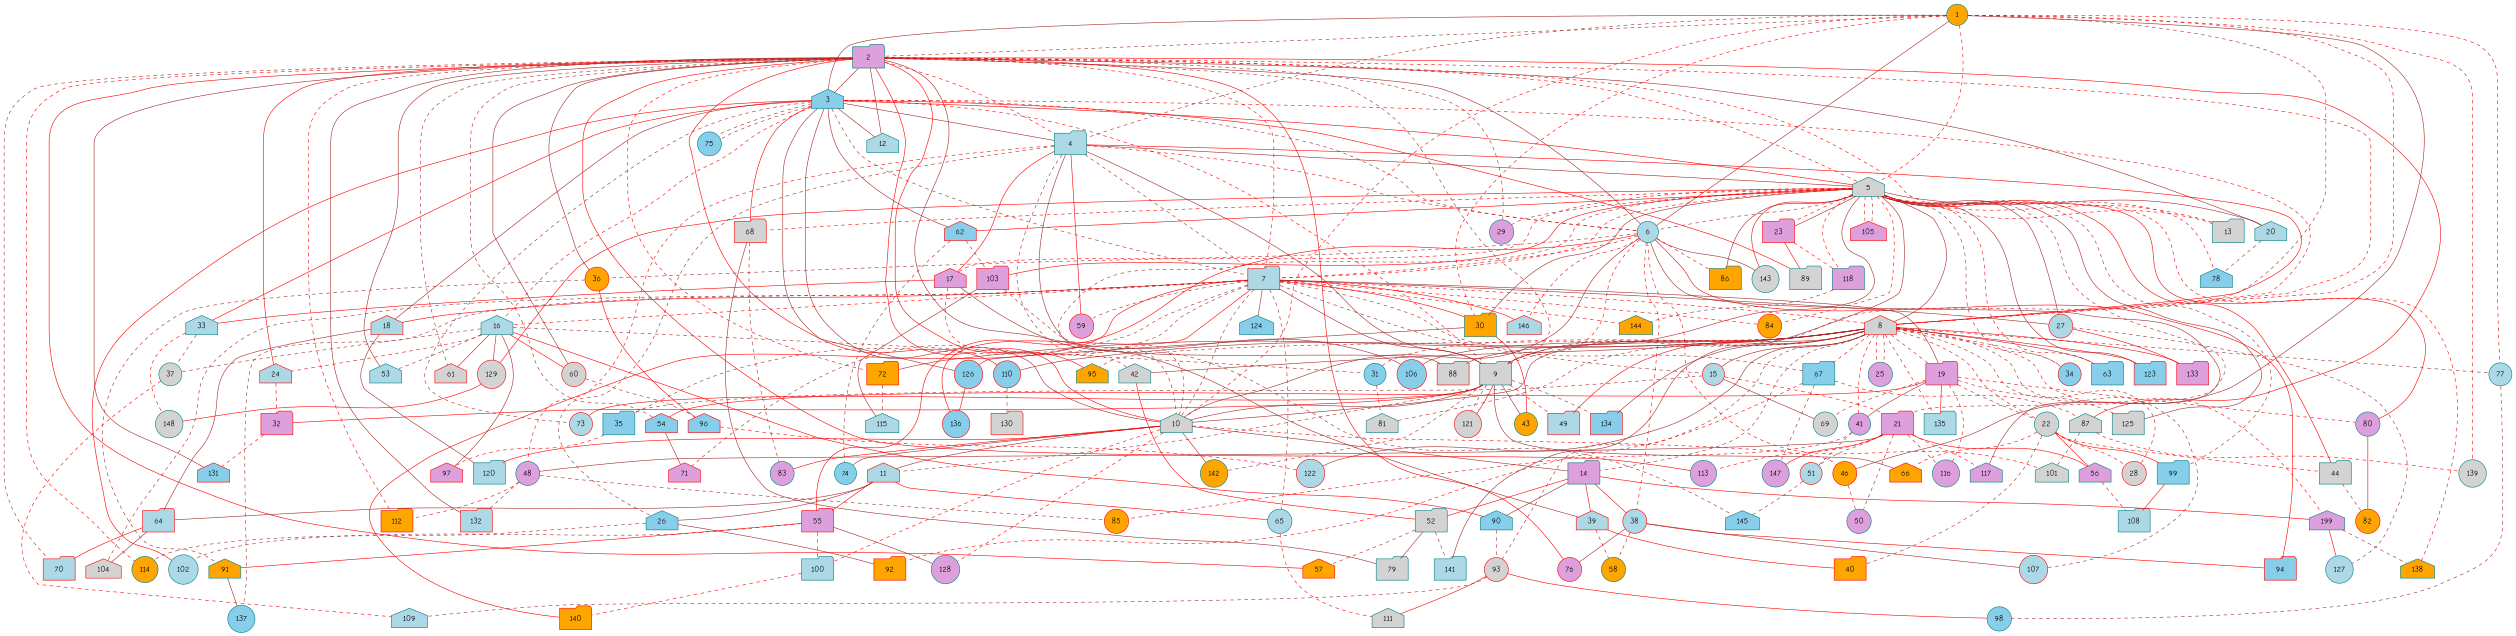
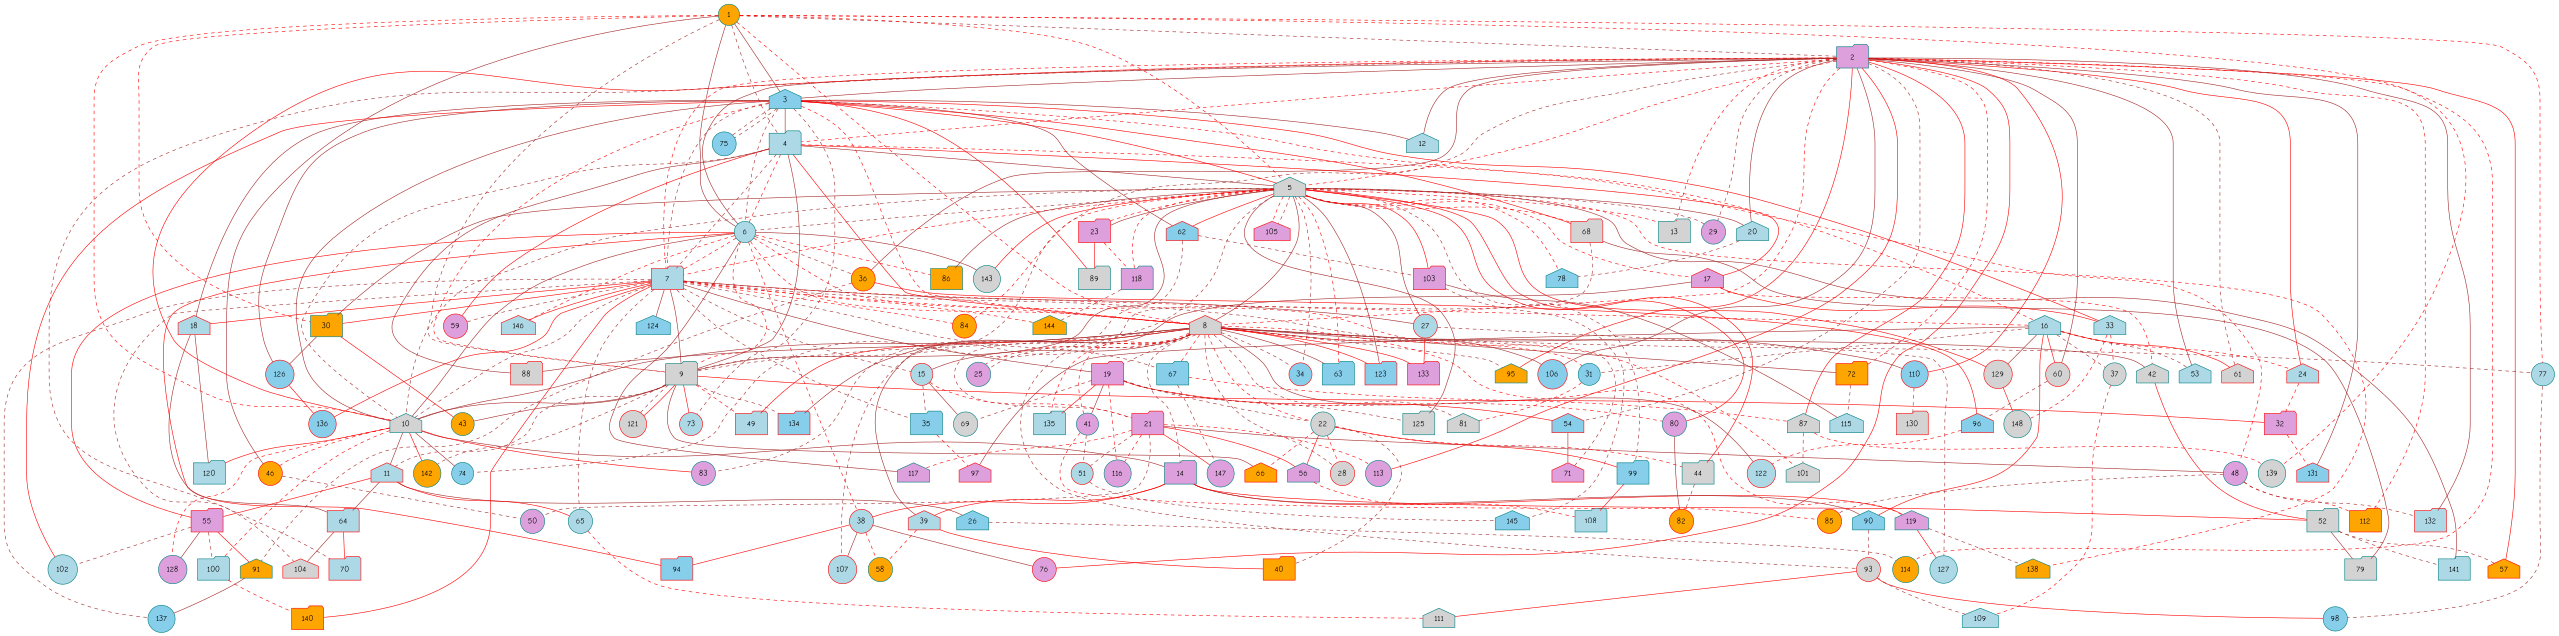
edge "4" -- "26": removed
edge "6" -- "8": added
node "199": label "199" -> "119"
node "92": removed
